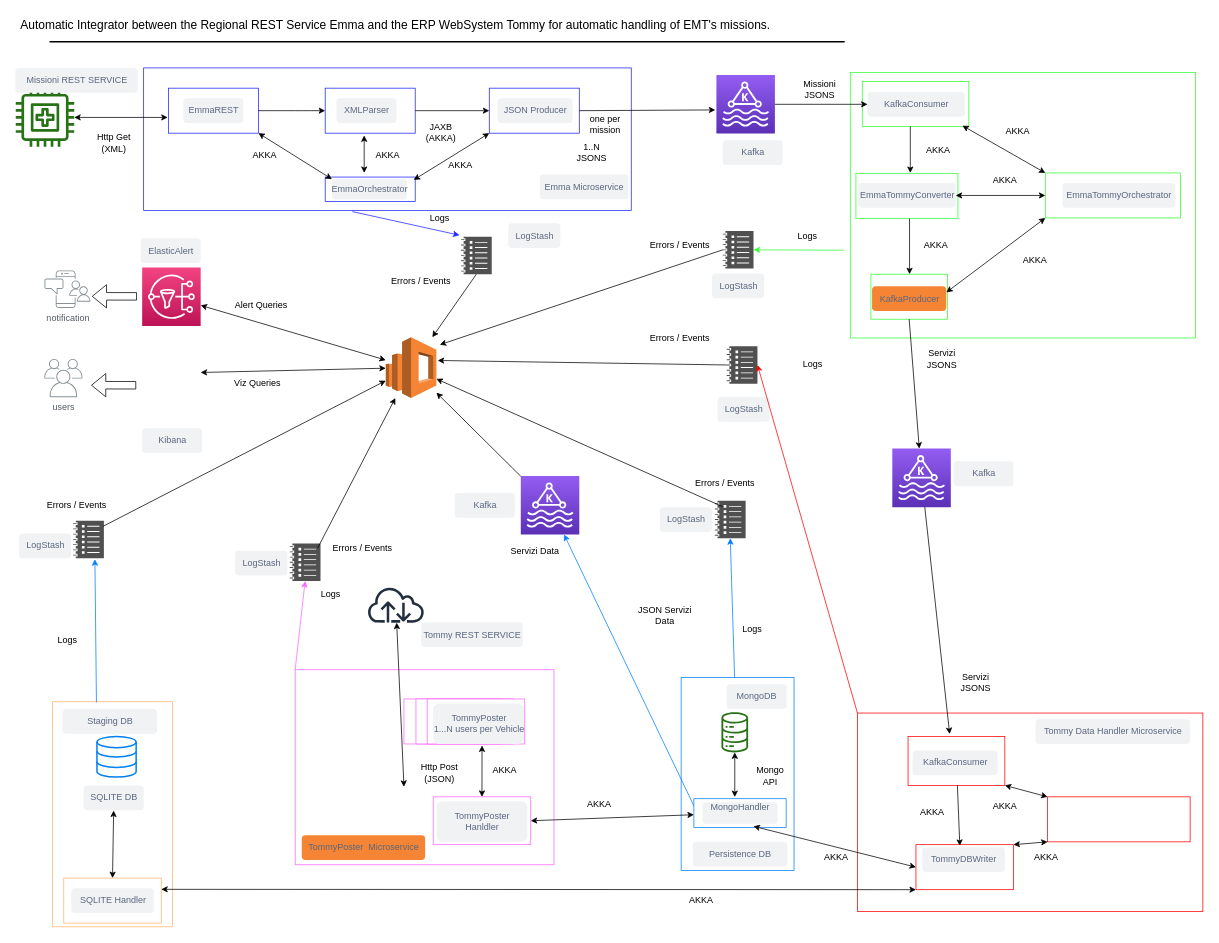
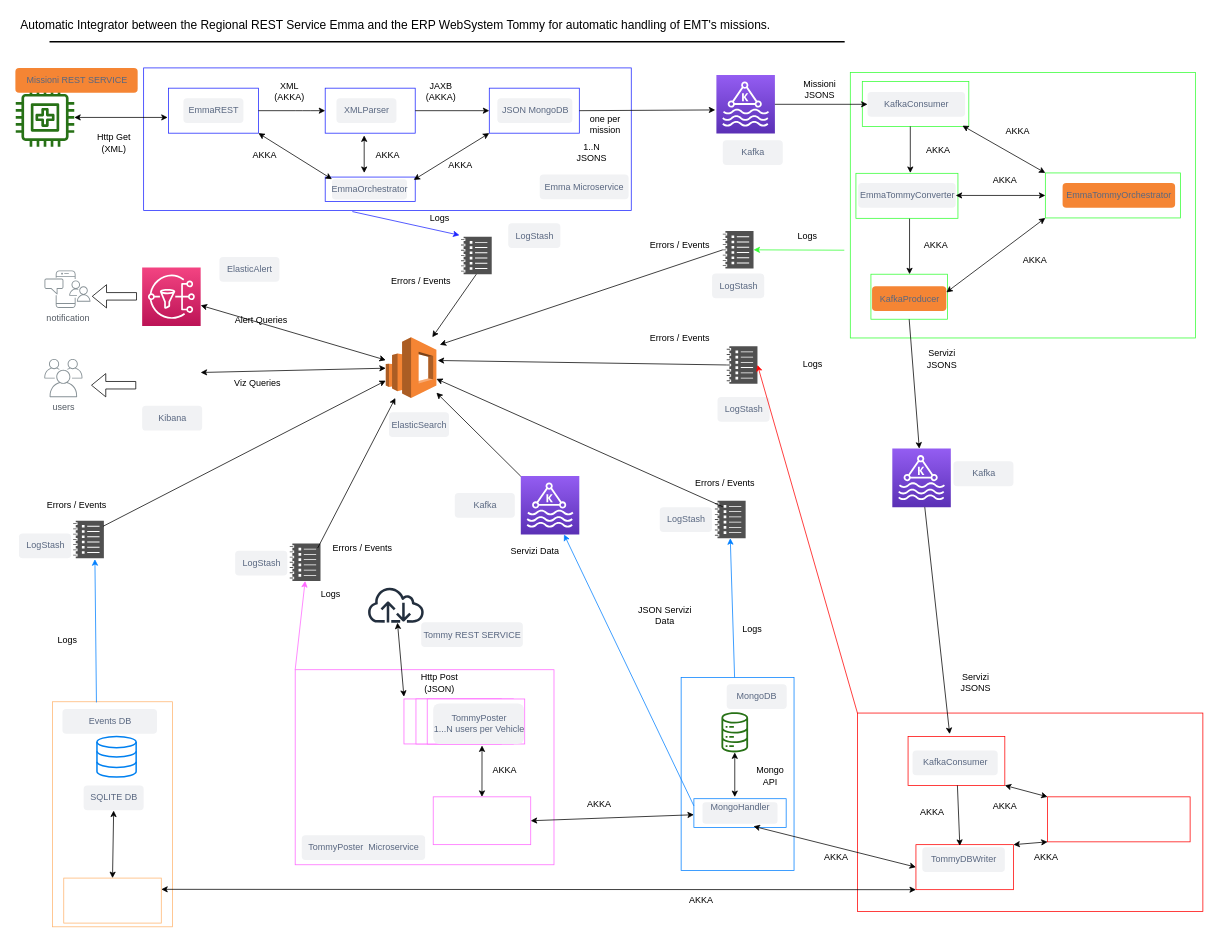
node "Missioni REST SERVICE": fillcolor #f1f2f4 -> #f58534
node "XML (AKKA)": added
node "JSON Producer": label "JSON Producer" -> "JSON MongoDB"
node "JAXB (AKKA)": moved (441, 132) -> (441, 91)
node "EmmaTommyOrchestrator": fillcolor #f1f2f4 -> #f58534
node "ElasticAlert": moved (171, 251) -> (249, 269)
node "Alert Queries": moved (261, 306) -> (261, 321)
node "ElasticSearch": added
node "Kibana": moved (172, 441) -> (172, 418)
node "Staging DB": label "Staging DB" -> "Events DB"
node "Tommy Data Handler Microservice": removed
node "Http Post (JSON)": moved (440, 773) -> (440, 683)
node "TommyPoster Hanldler": removed
node "TommyPoster Microservice": fillcolor #f58534 -> #f1f2f4
node "Persistence DB": removed
node "SQLITE Handler": removed
